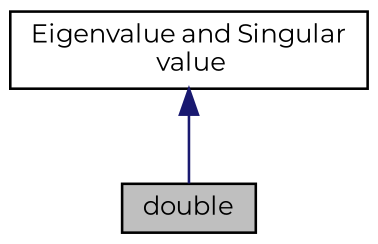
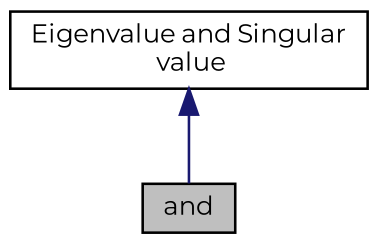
node "double": label "double" -> "and"
